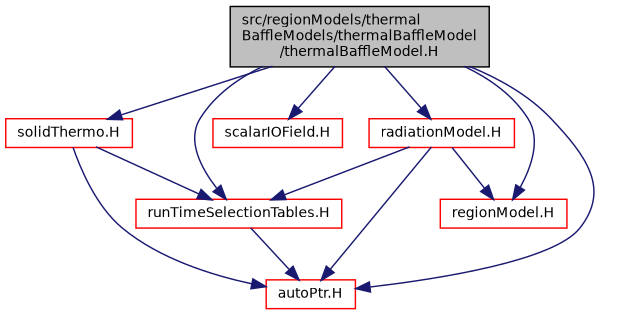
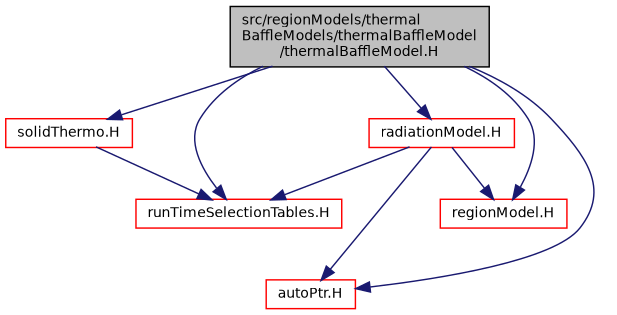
node "scalarIOField.H": removed
edge "solidThermo.H" -> "autoPtr.H": removed
edge "runTimeSelectionTables.H" -> "autoPtr.H": removed
